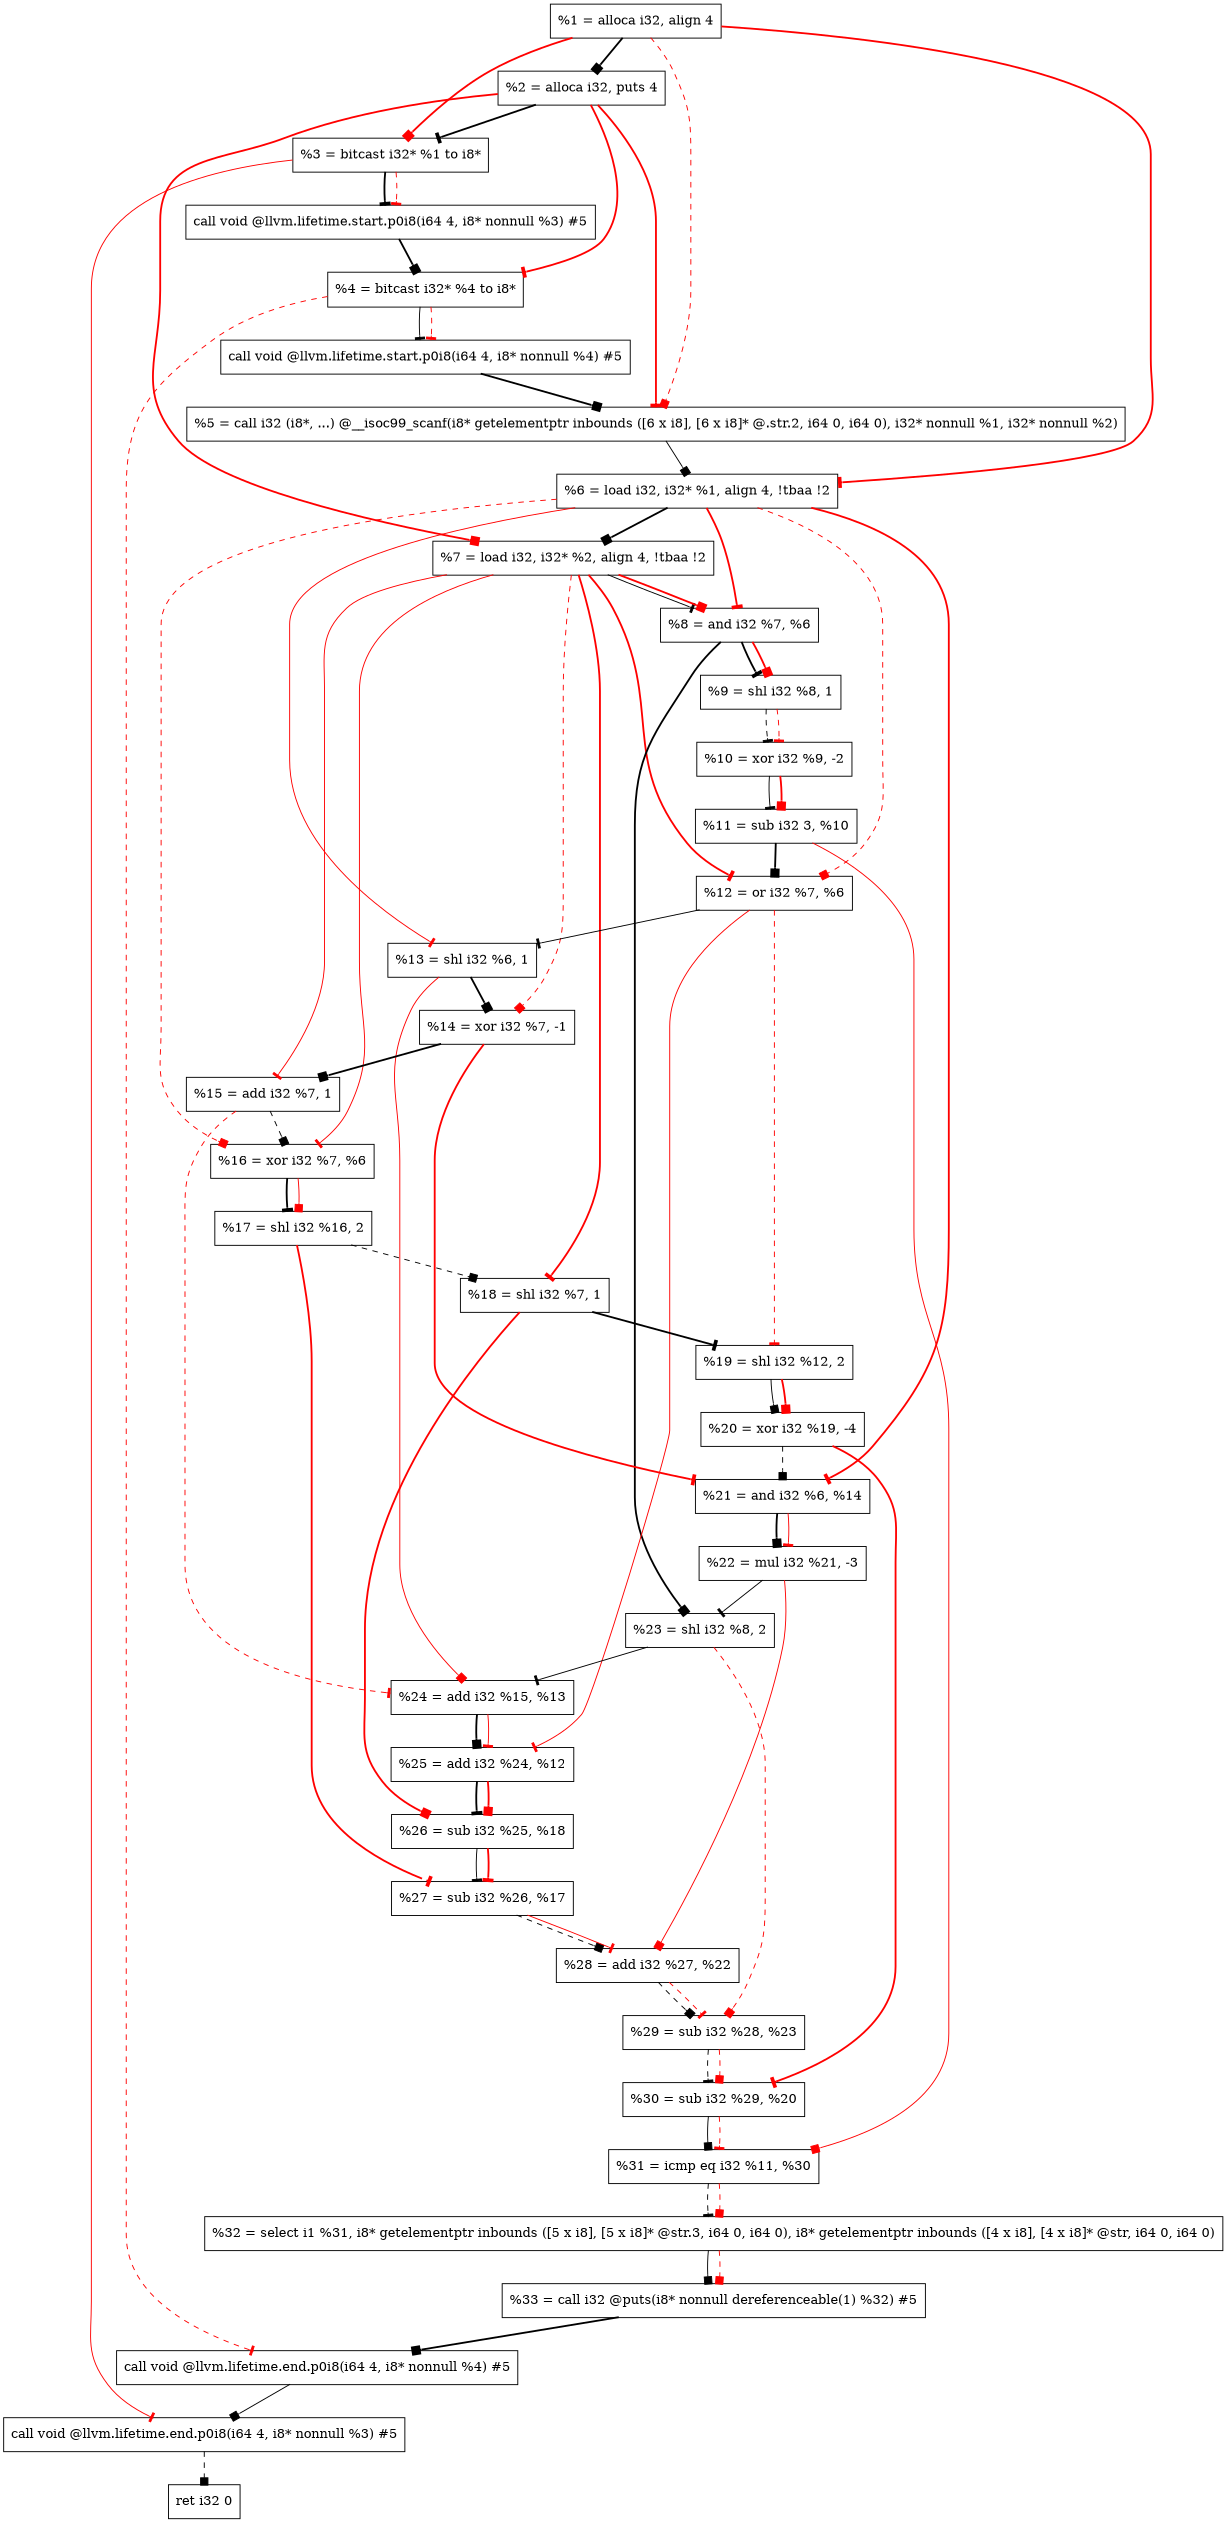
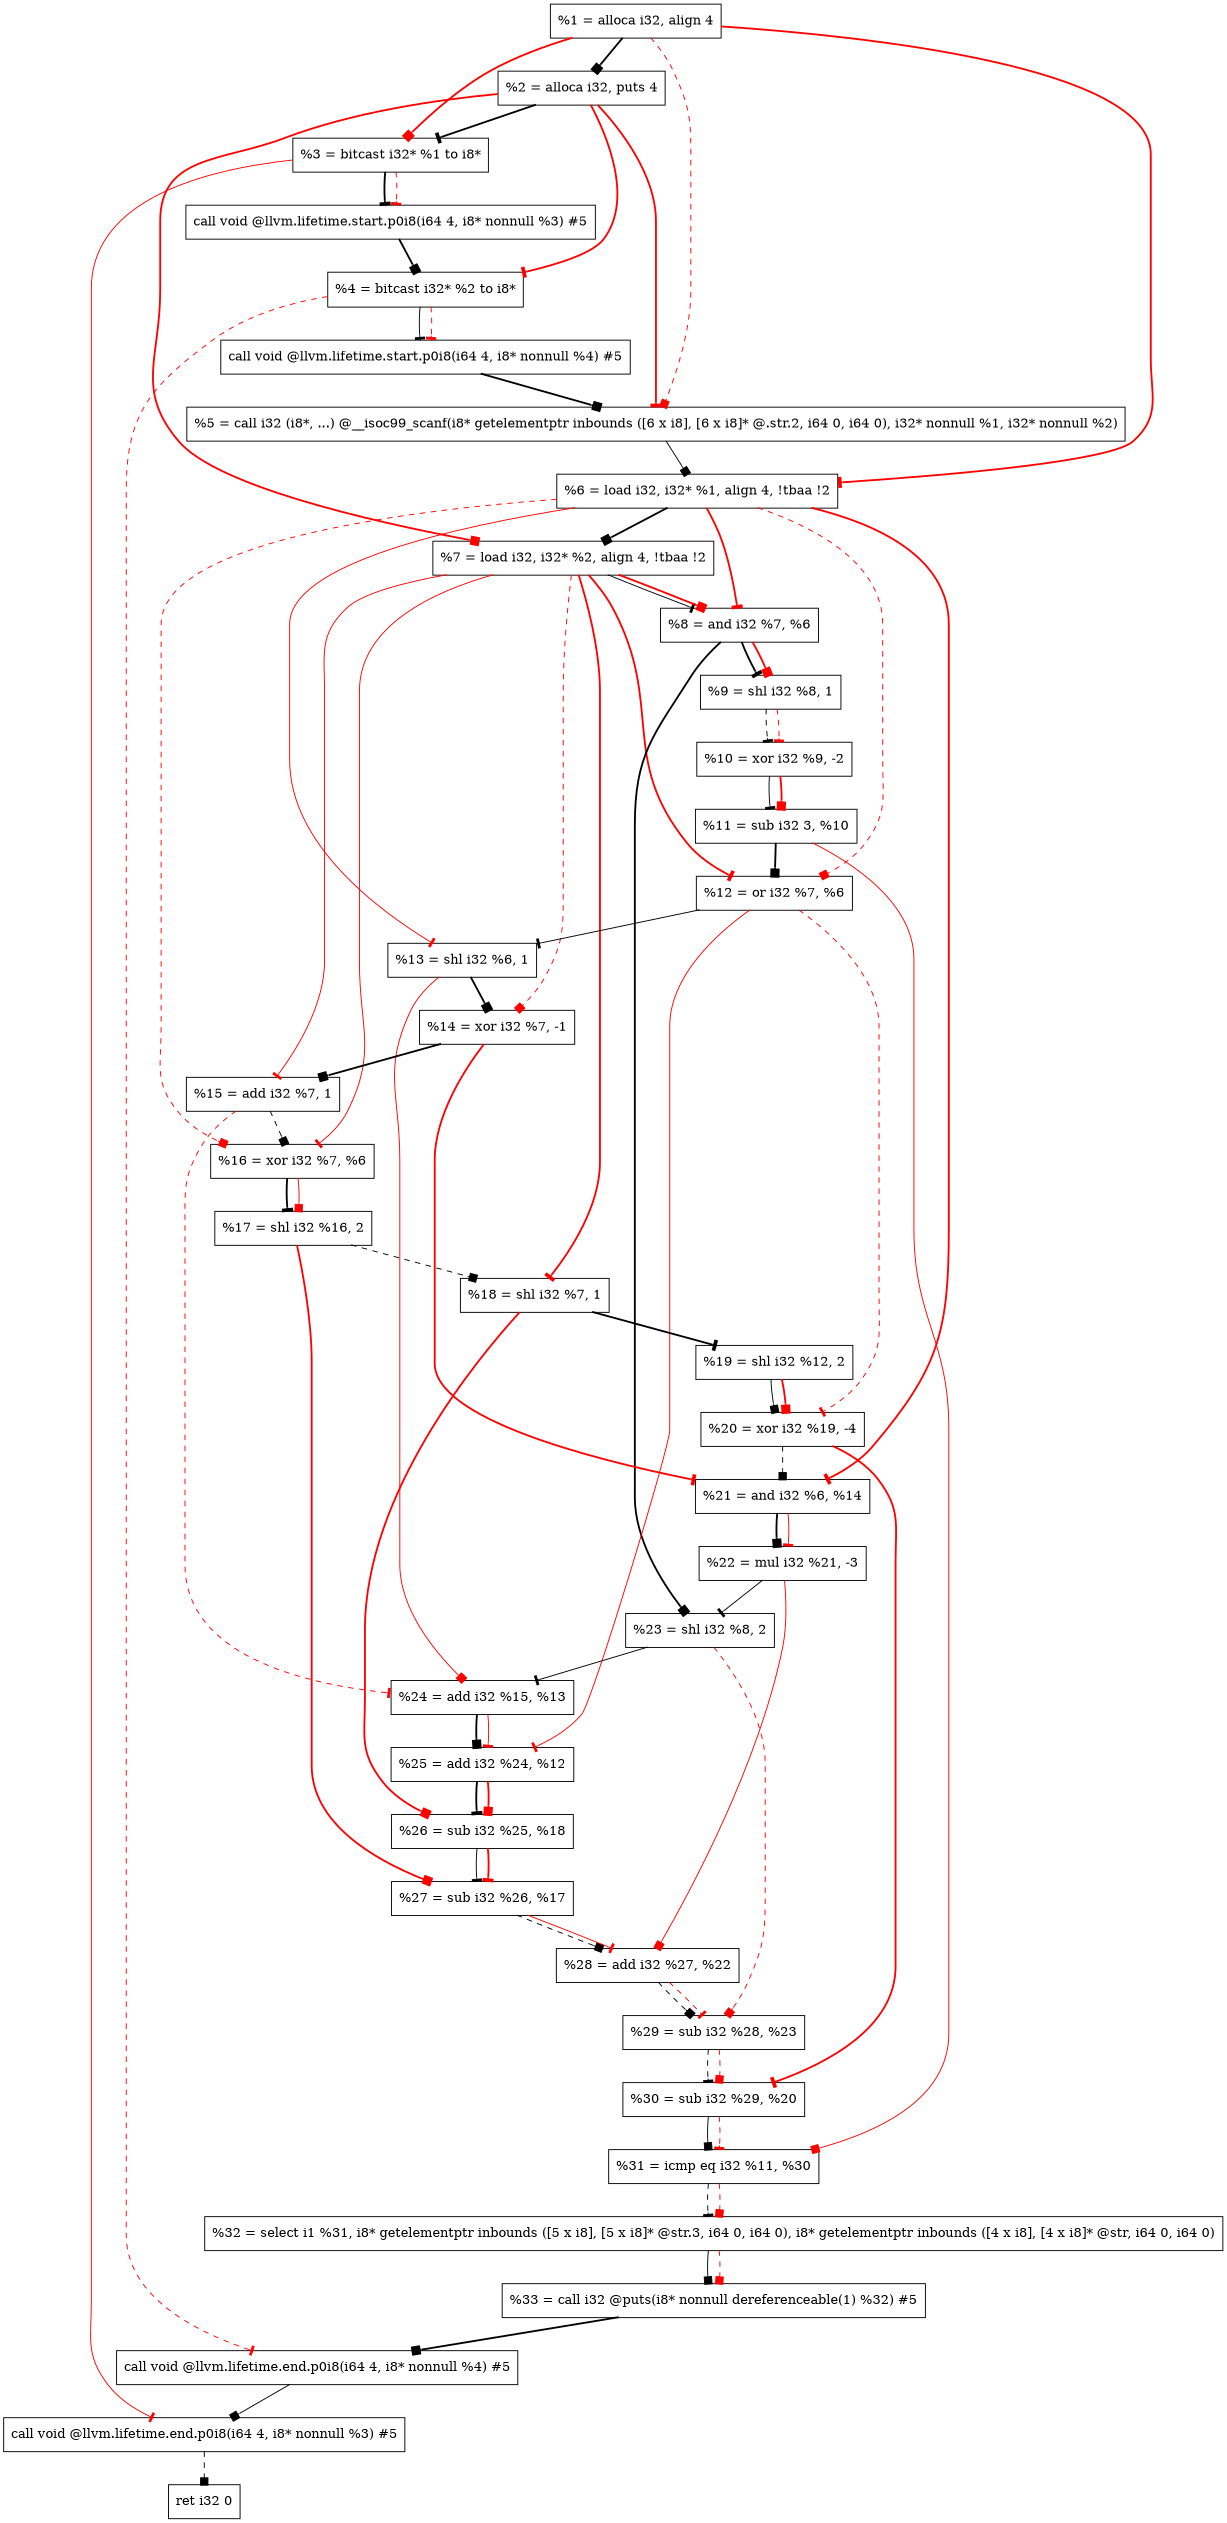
node "%4 = bitcast i32* %4 to i8*": label "%4 = bitcast i32* %4 to i8*" -> "%4 = bitcast i32* %2 to i8*"
edge "%12 = or i32 %7, %6" -> "%19 = shl i32 %12, 2": now "%12 = or i32 %7, %6" -> "%20 = xor i32 %19, -4"
edge "%17 = shl i32 %16, 2" -> "%27 = sub i32 %26, %17": arrowhead tee -> box
